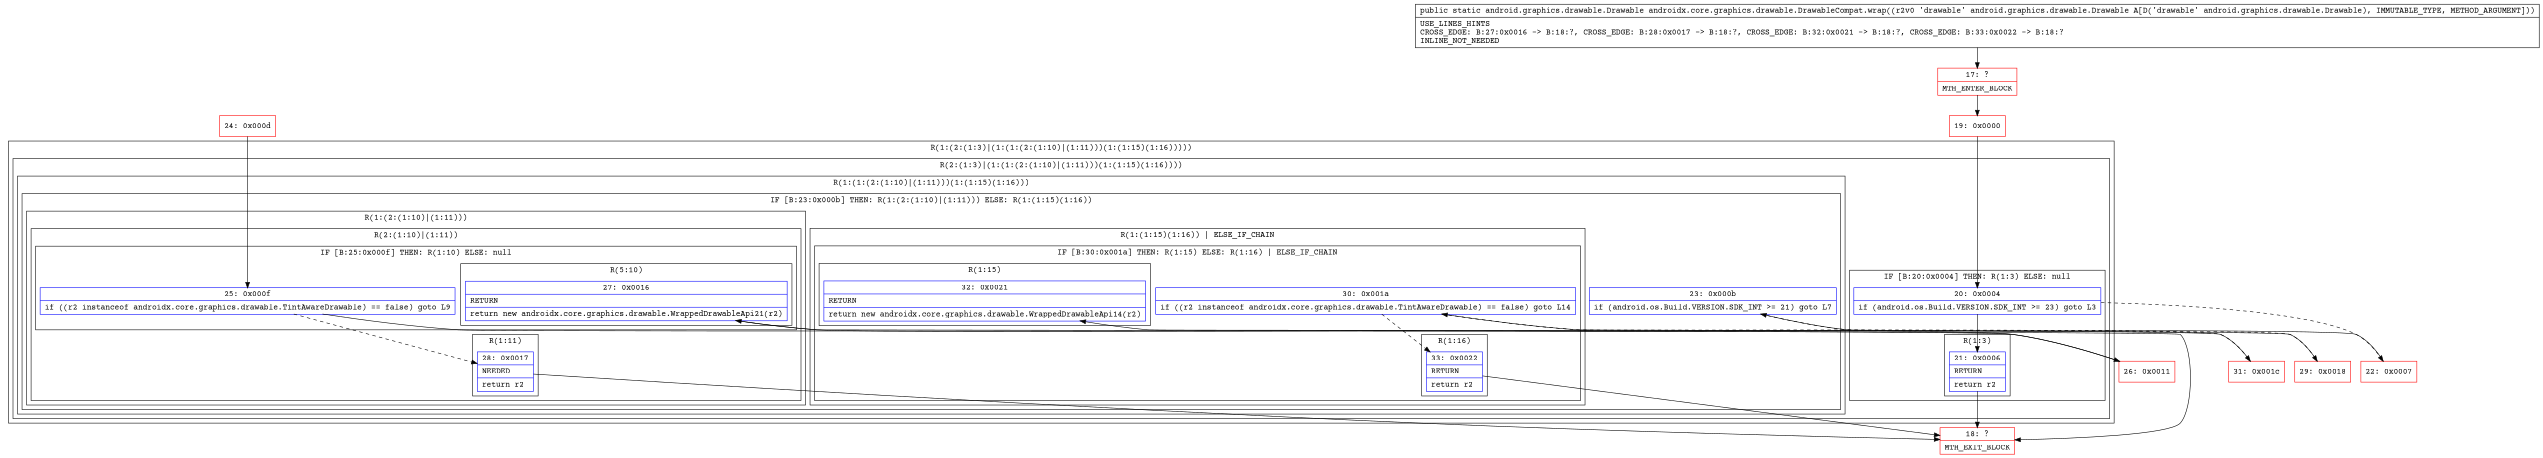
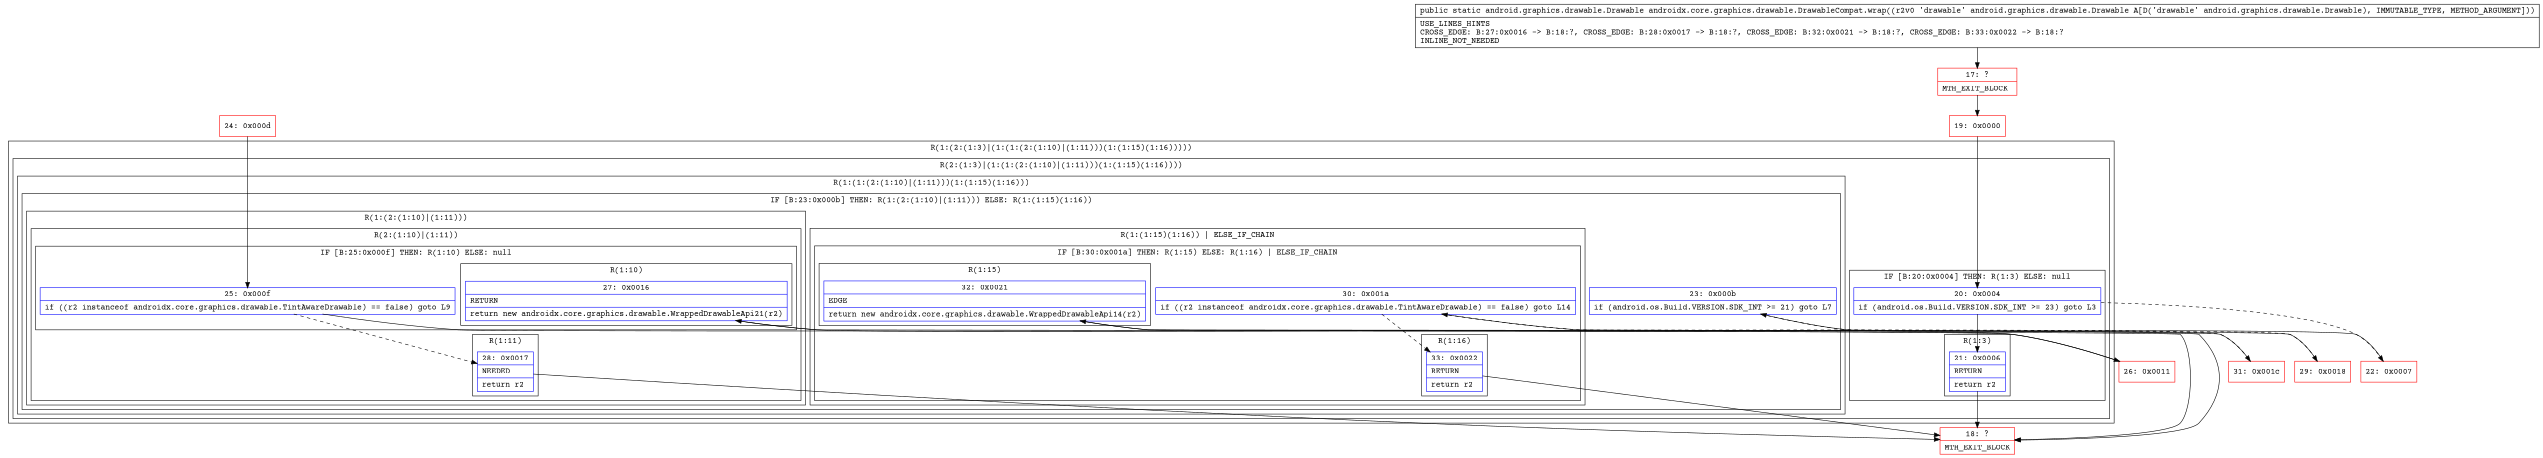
node "17: ?": text "MTH_ENTER_BLOCK" -> "MTH_EXIT_BLOCK"
cluster "R(5:10)": label "R(5:10)" -> "R(1:10)"
node "32: 0x0021": text "RETURN" -> "EDGE"
edge "32: 0x0021" -> "18: ?": added
